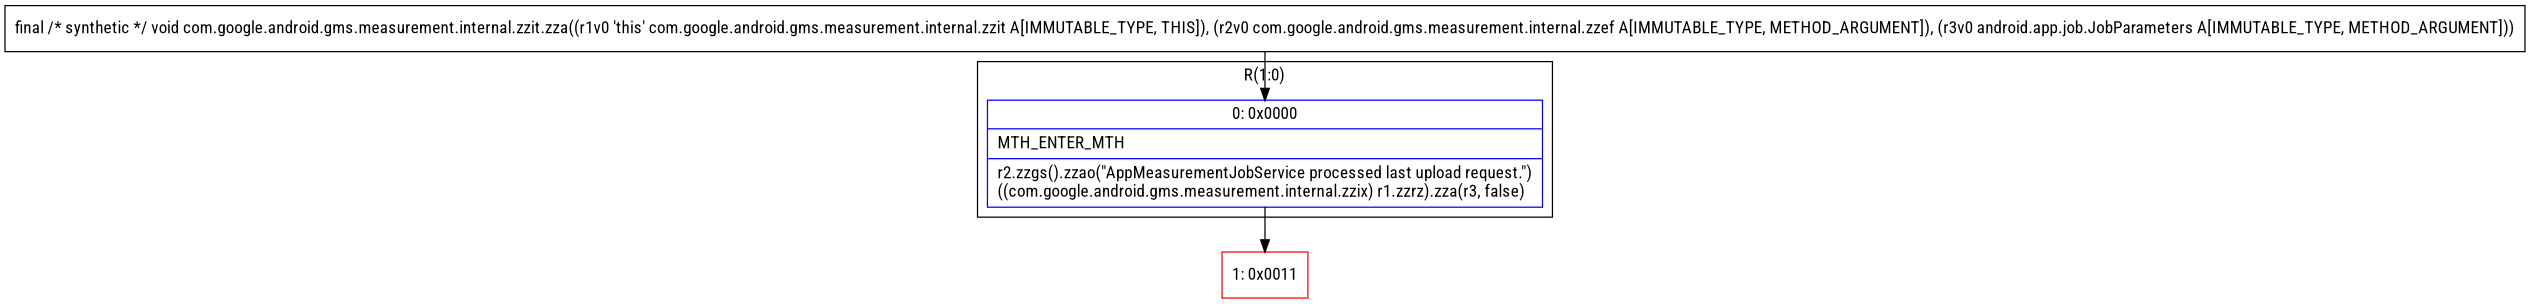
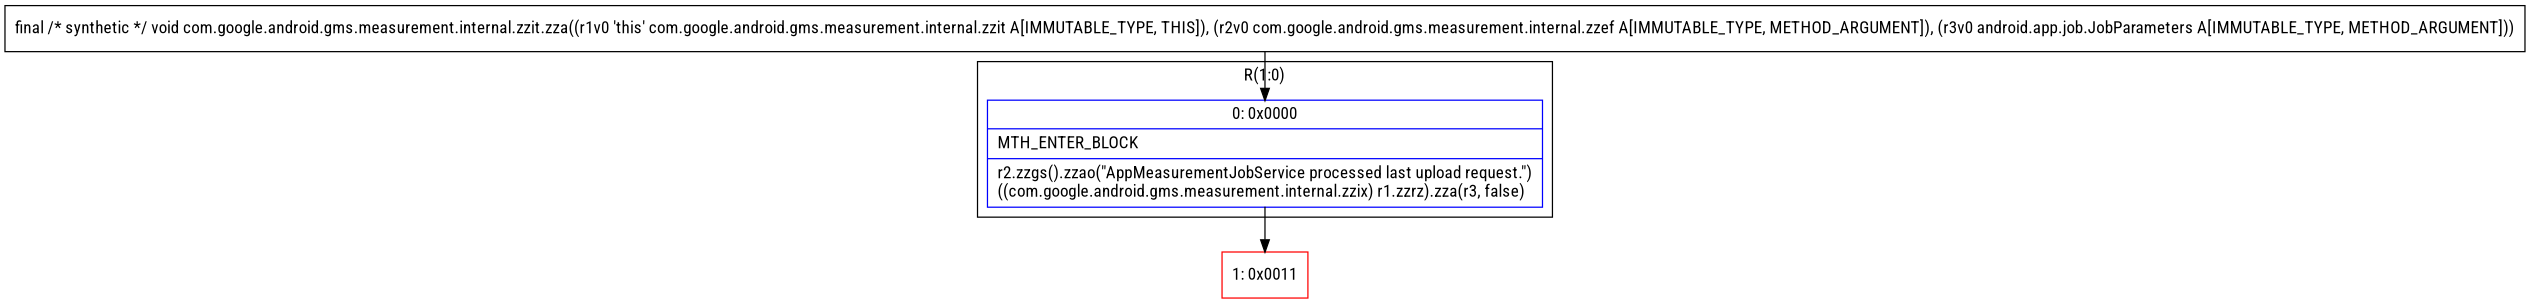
node "0: 0x0000": text "MTH_ENTER_MTH" -> "MTH_ENTER_BLOCK"
